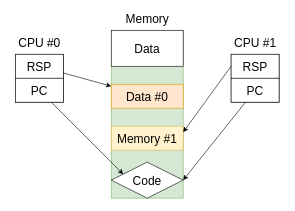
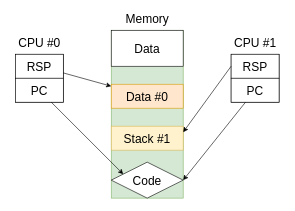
node "Memory #1": label "Memory #1" -> "Stack #1"
